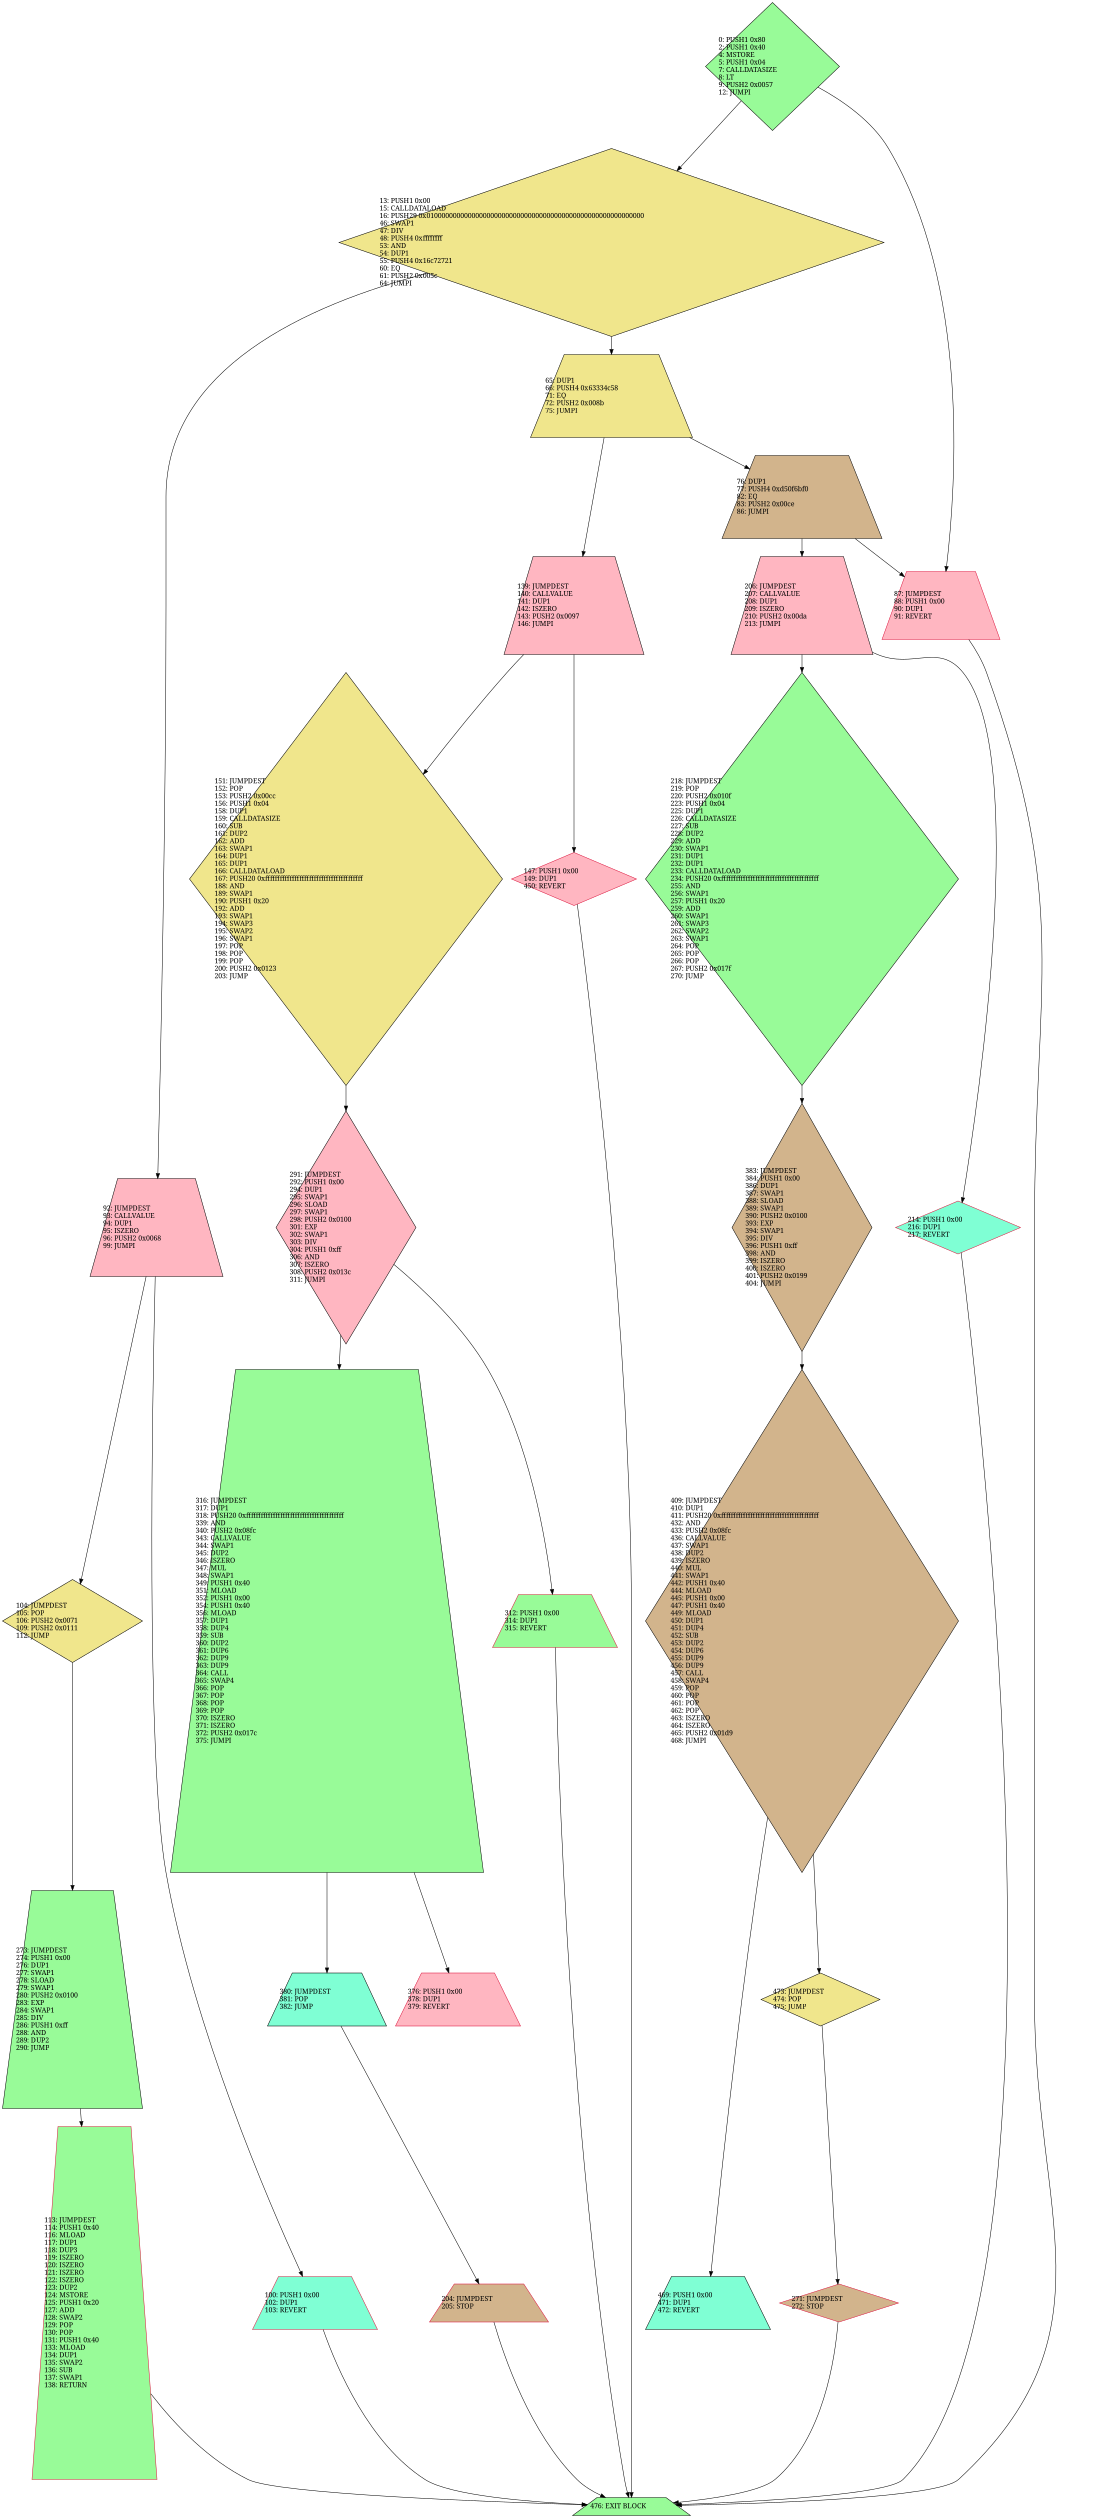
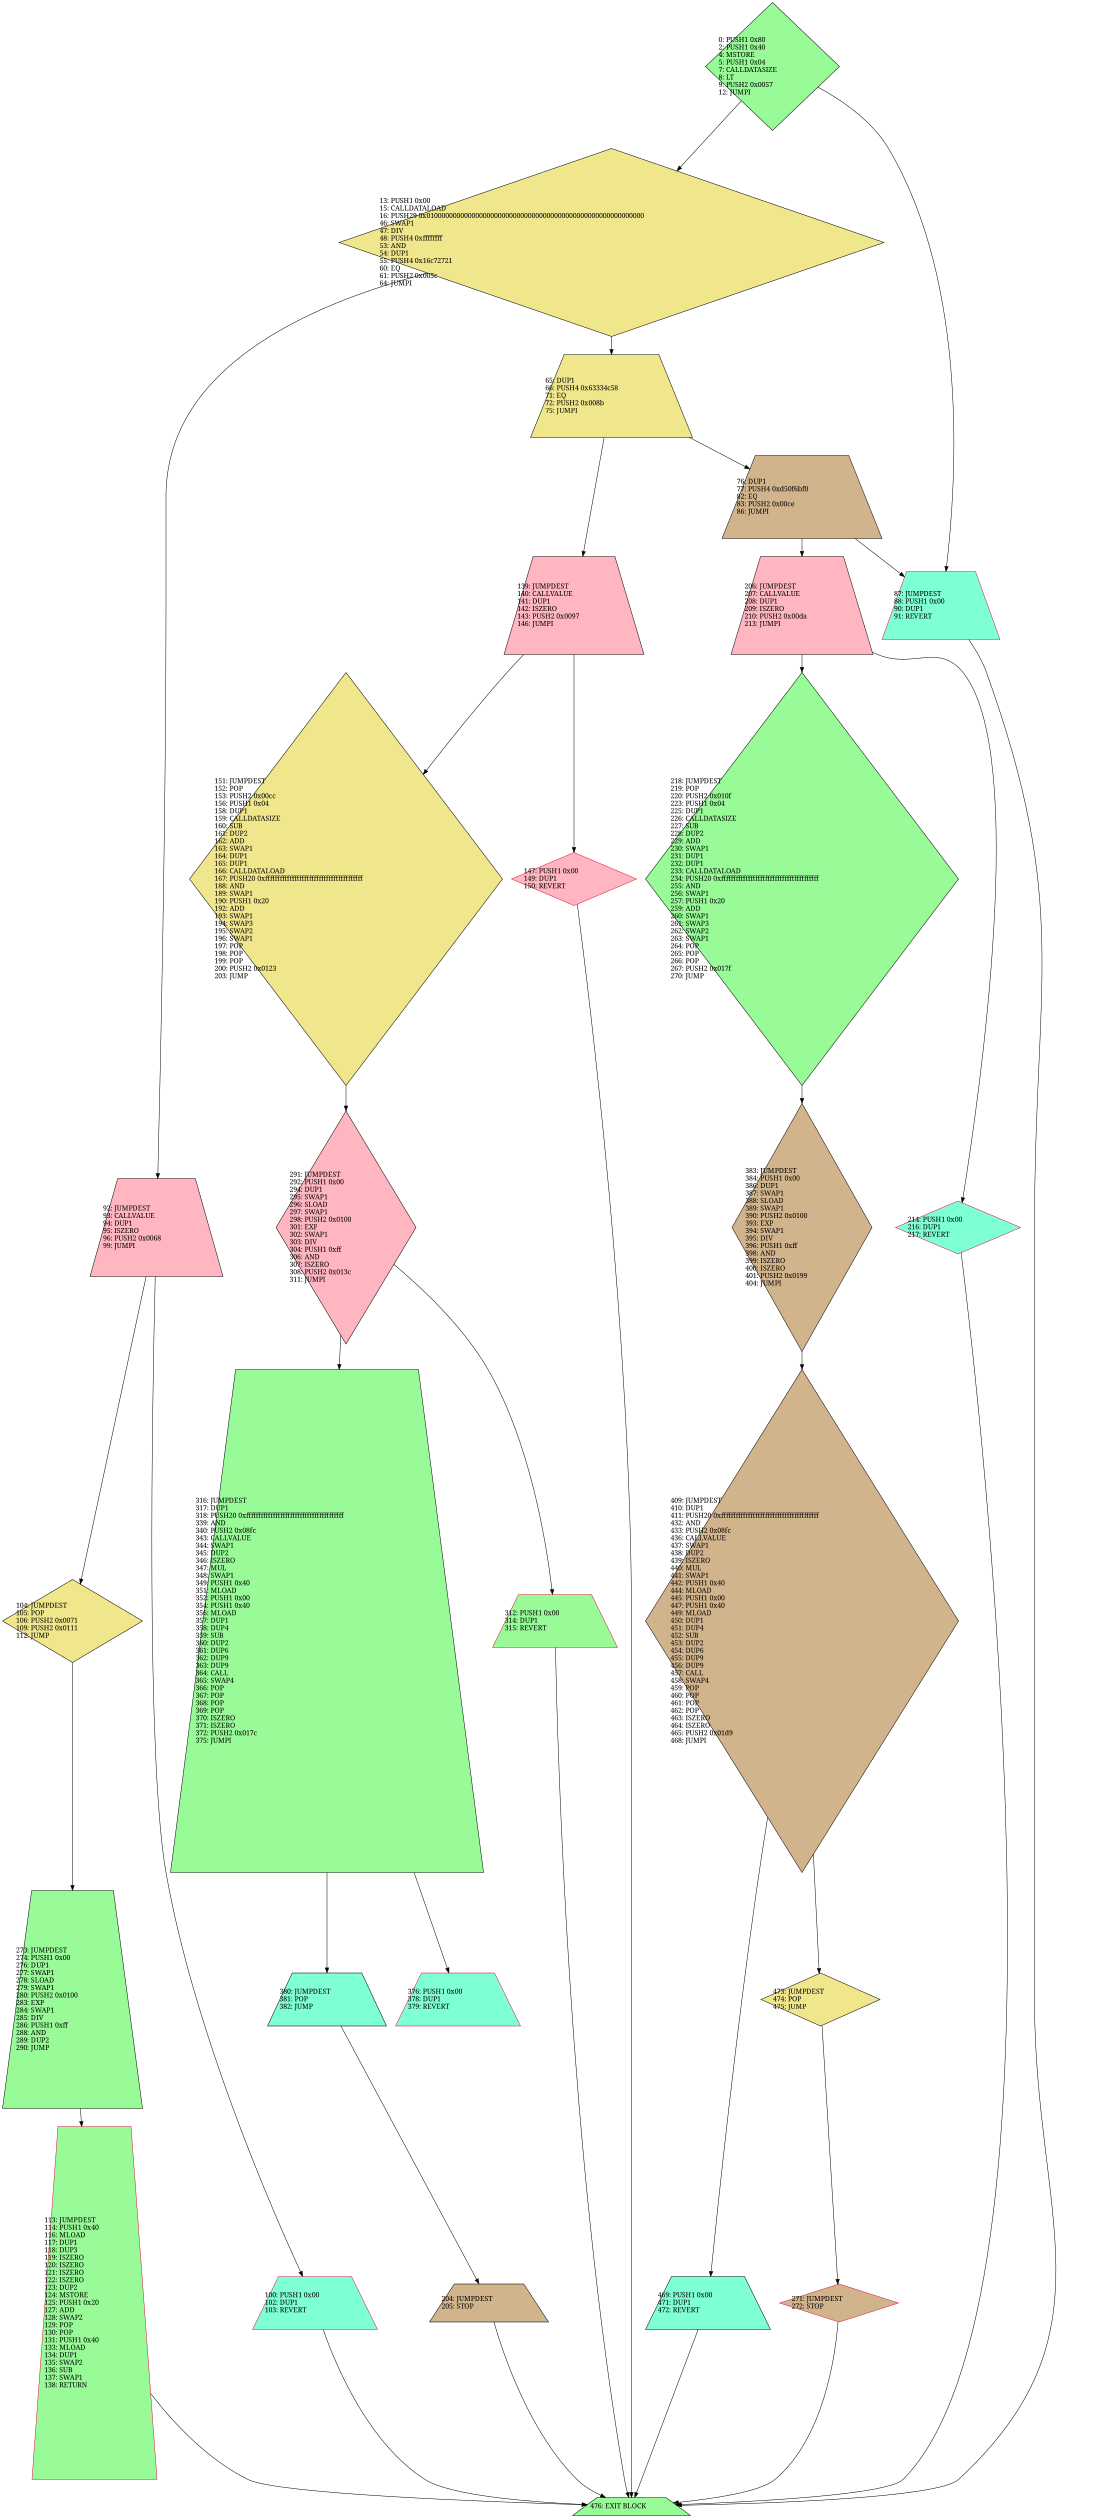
node "87: JUMPDEST 88: PUSH1 0x00 90: DUP1 91: REVERT": fillcolor lightpink -> aquamarine
node "147: PUSH1 0x00 149: DUP1 450: REVERT": label "147: PUSH1 0x00 149: DUP1 450: REVERT" -> "147: PUSH1 0x00 149: DUP1 150: REVERT"
node "376: PUSH1 0x00 378: DUP1 379: REVERT": fillcolor lightpink -> aquamarine
node "204: JUMPDEST 205: STOP": color crimson -> black
edge "469: PUSH1 0x00 471: DUP1 472: REVERT" -> "476: EXIT BLOCK": added
